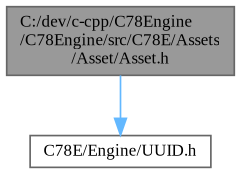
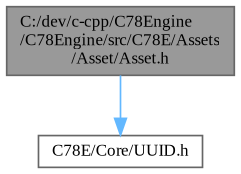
node "C78E/Engine/UUID.h": label "C78E/Engine/UUID.h" -> "C78E/Core/UUID.h"
